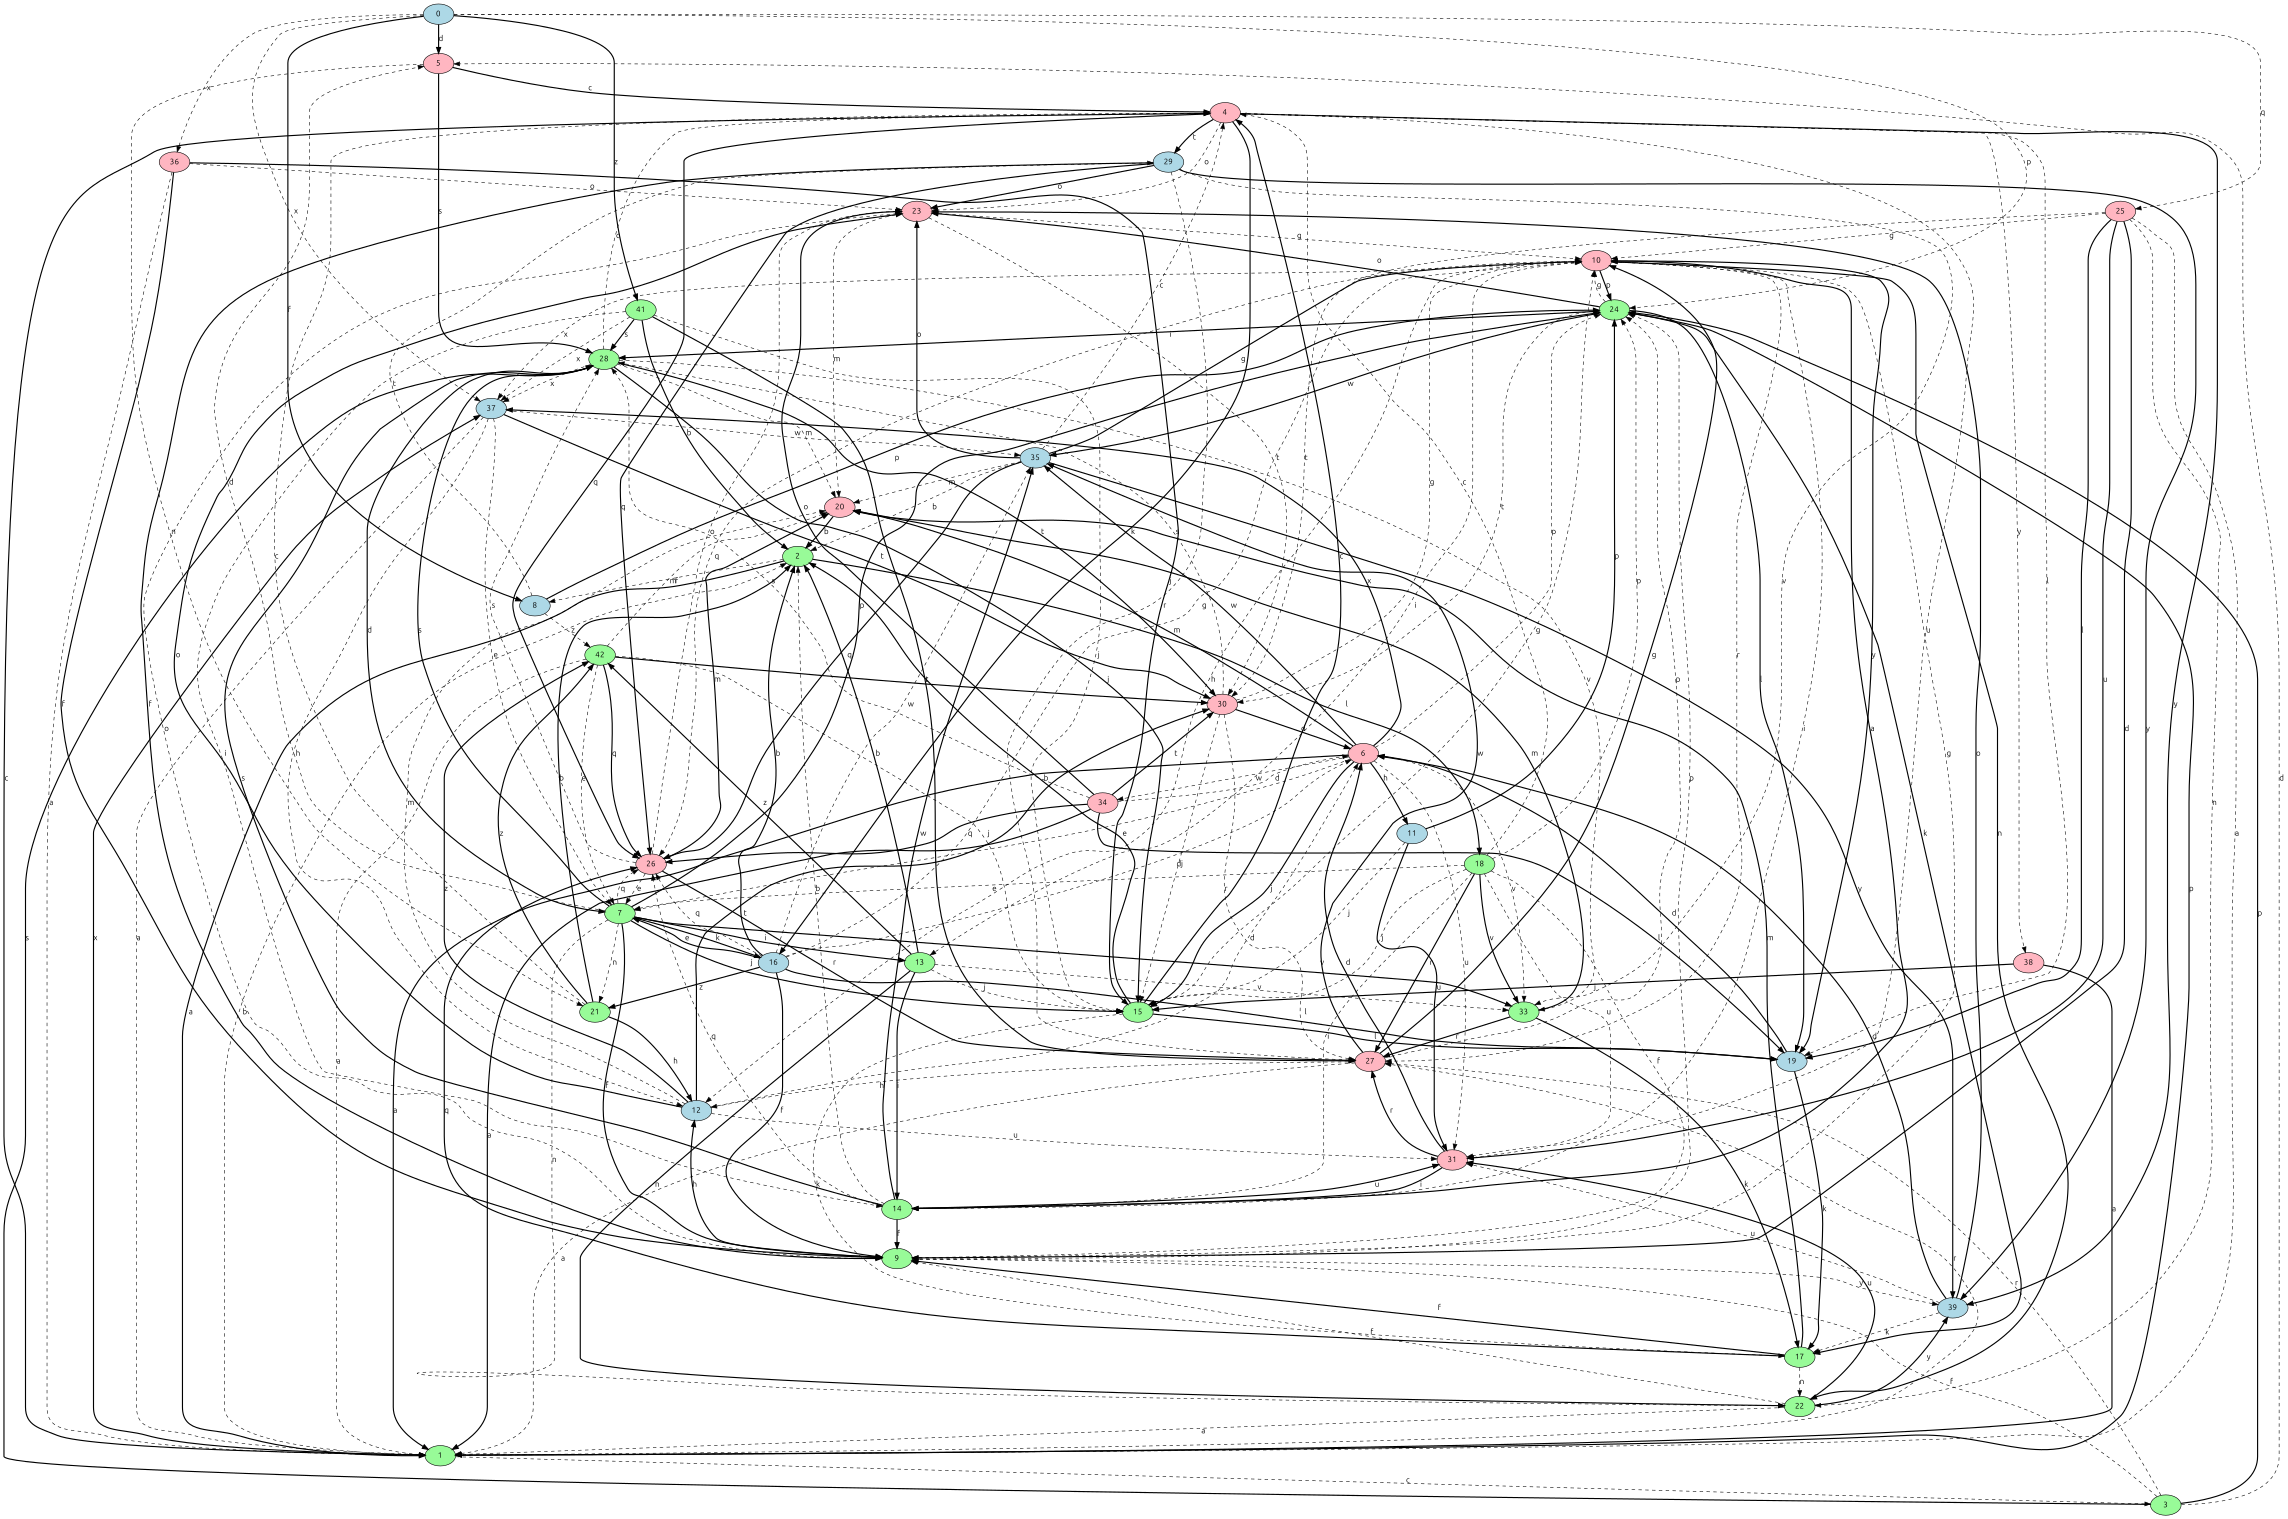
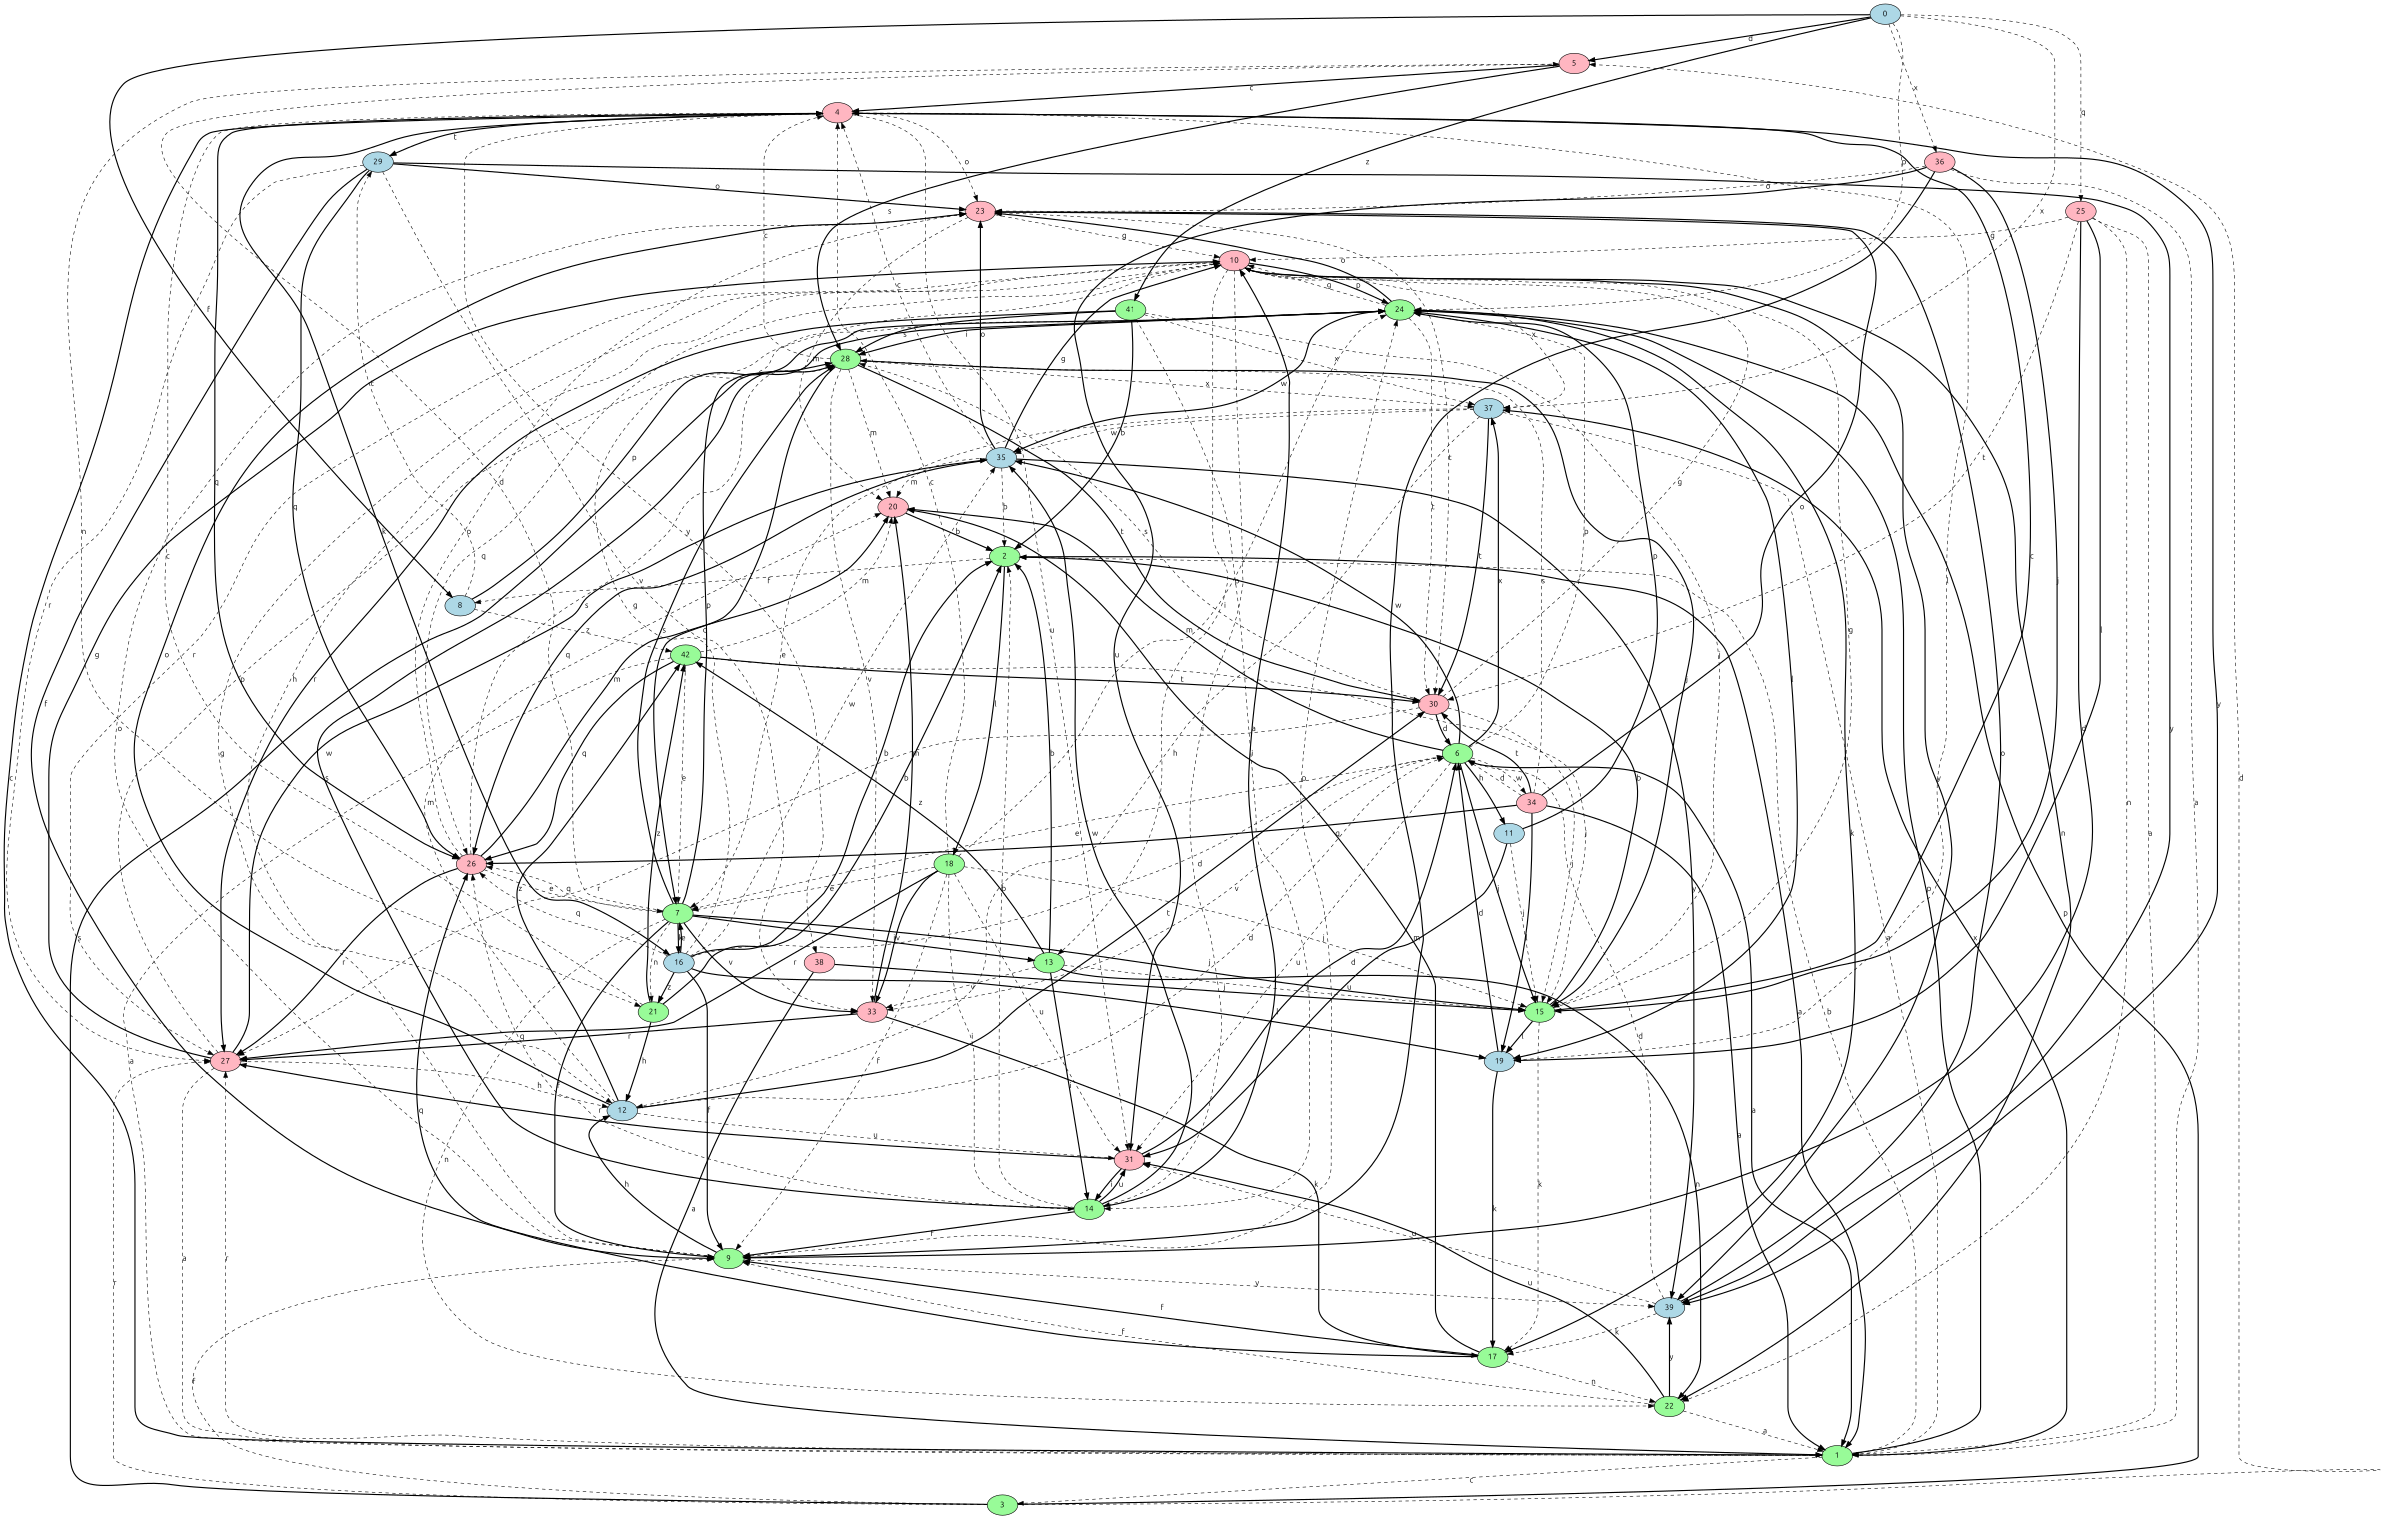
edge "10" -> "19": now "10" -> "39"
node "6": fillcolor lightpink -> palegreen
edge "39" -> "6": style bold -> dashed
edge "25" -> "31": now "36" -> "31"
node "33": fillcolor palegreen -> lightpink
